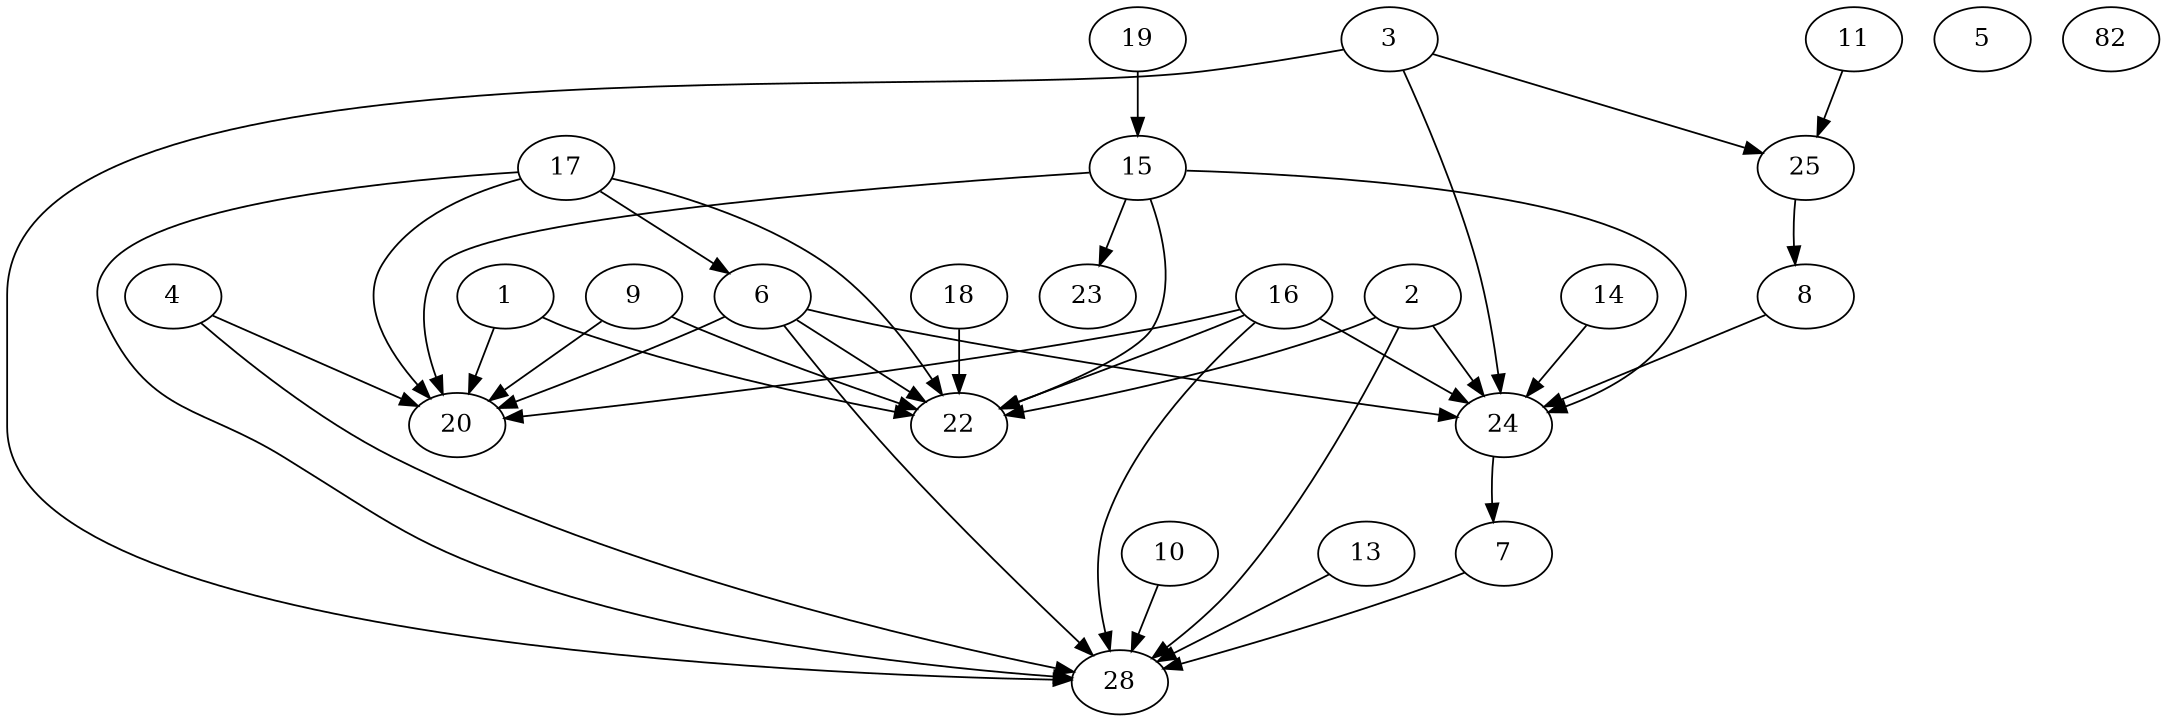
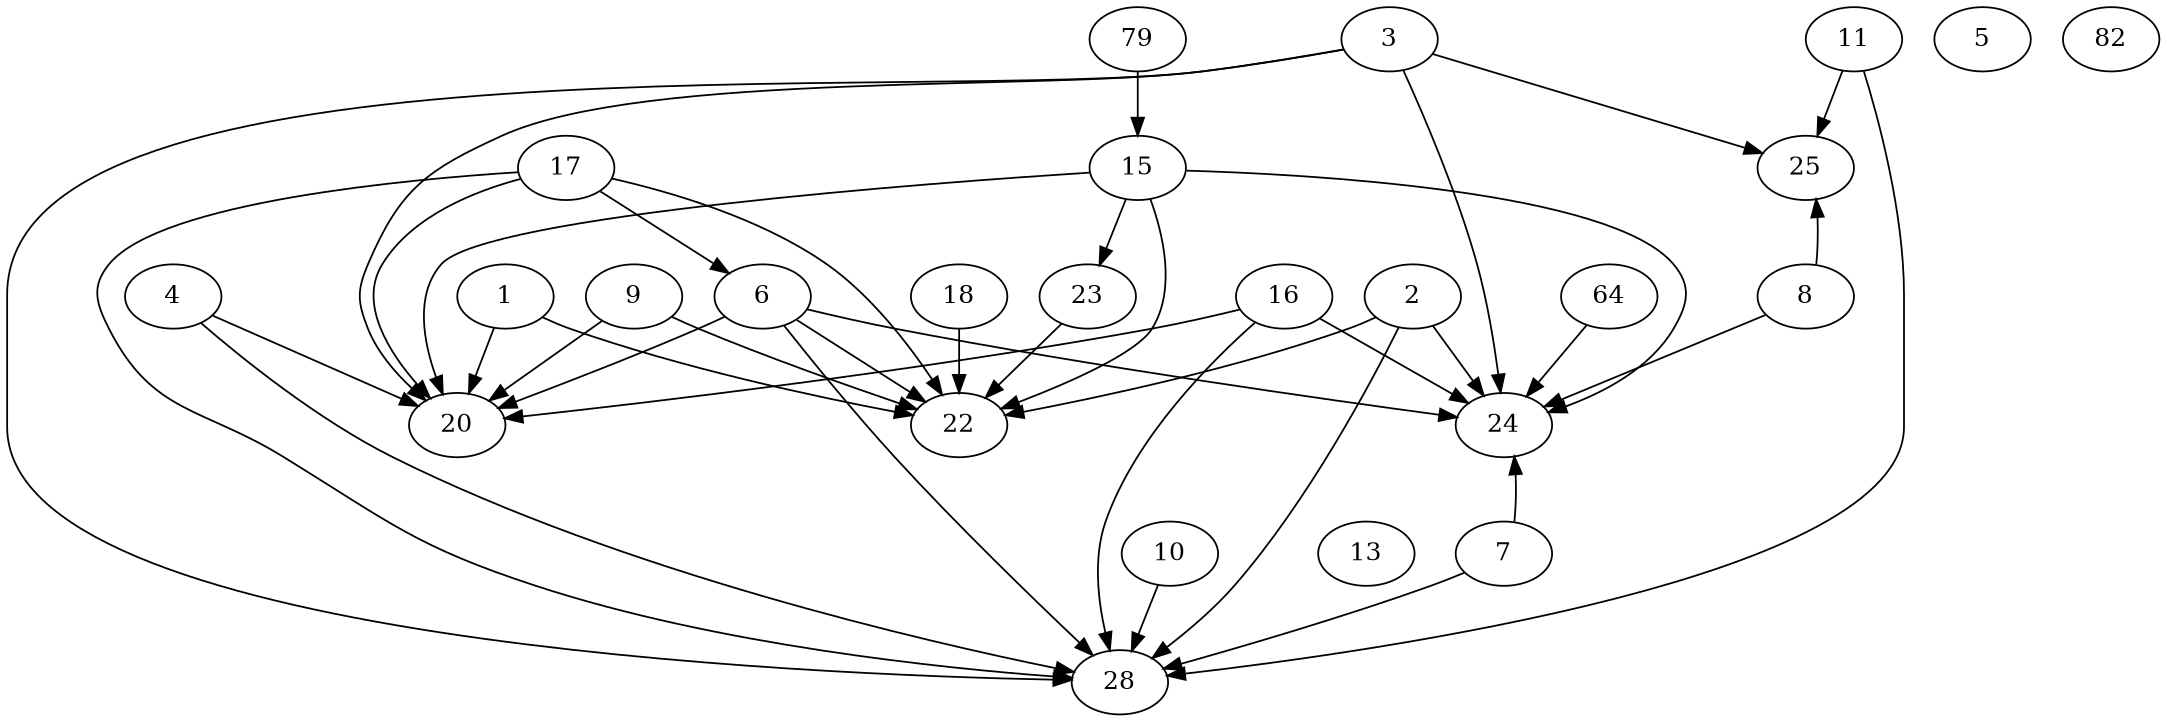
node "19": label "19" -> "79"
edge "3" -> "20": added
edge "25" -> "8": reversed
node "14": label "14" -> "64"
edge "16" -> "22": now "23" -> "22"
edge "24" -> "7": reversed
edge "13" -> "28": now "11" -> "28"
